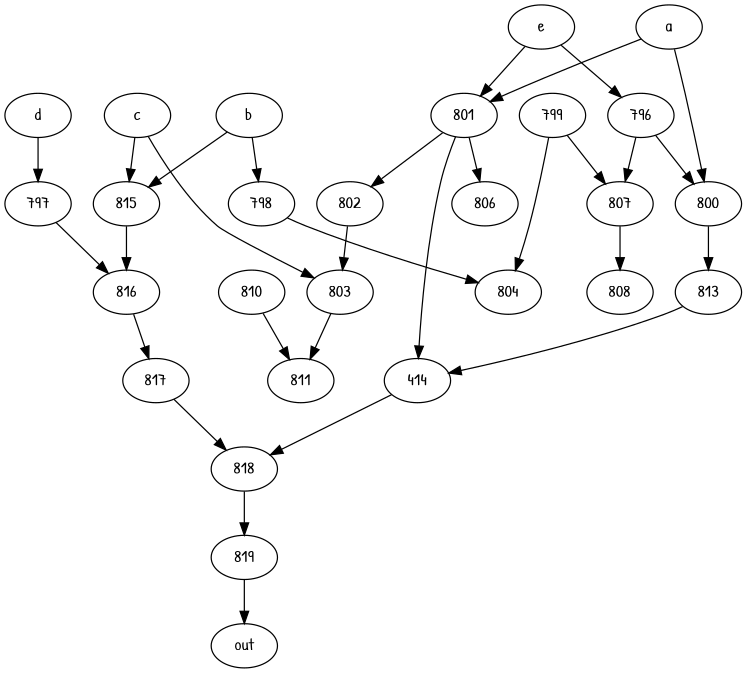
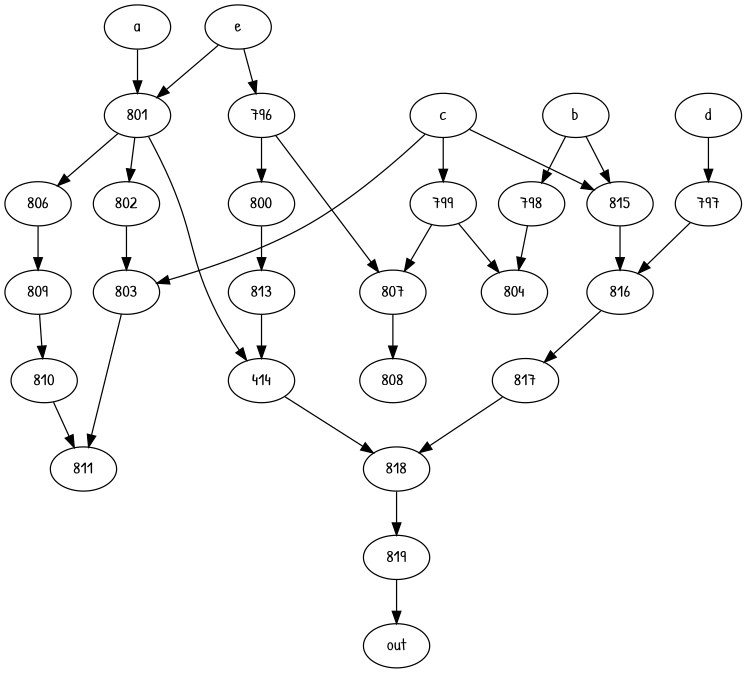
edge "a" -> "800": removed
edge "c" -> "799": added
node "809": added
